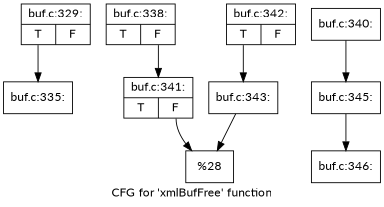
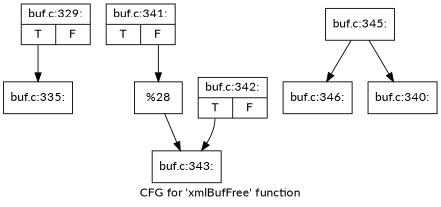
node "buf.c:338:": removed
edge "buf.c:340:" -> "buf.c:345:": reversed
edge "buf.c:343:" -> "%28": reversed
